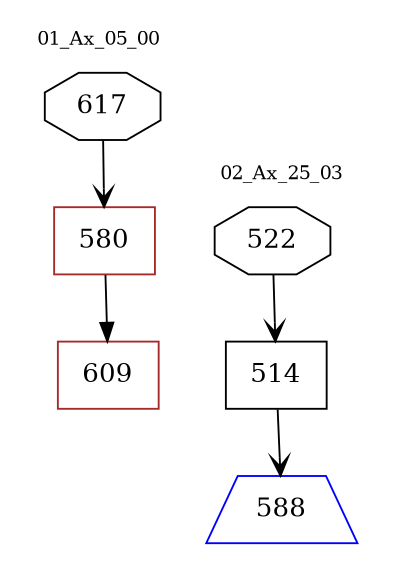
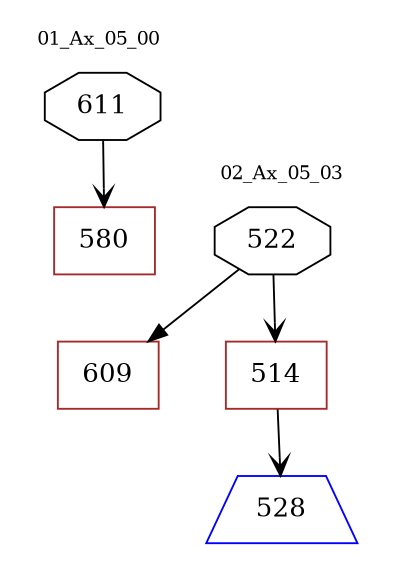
node "617": label "617" -> "611"
cluster "02_Ax_25_03": label "02_Ax_25_03" -> "02_Ax_05_03"
edge "580" -> "609": now "522" -> "609"
node "514": color black -> brown
node "588": label "588" -> "528"
